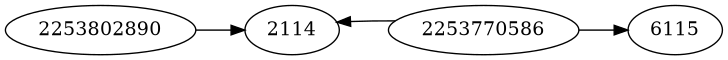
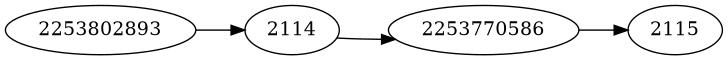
edge "2253770586" -> "2114": reversed
node "2253802890": label "2253802890" -> "2253802893"
node "6115": label "6115" -> "2115"
